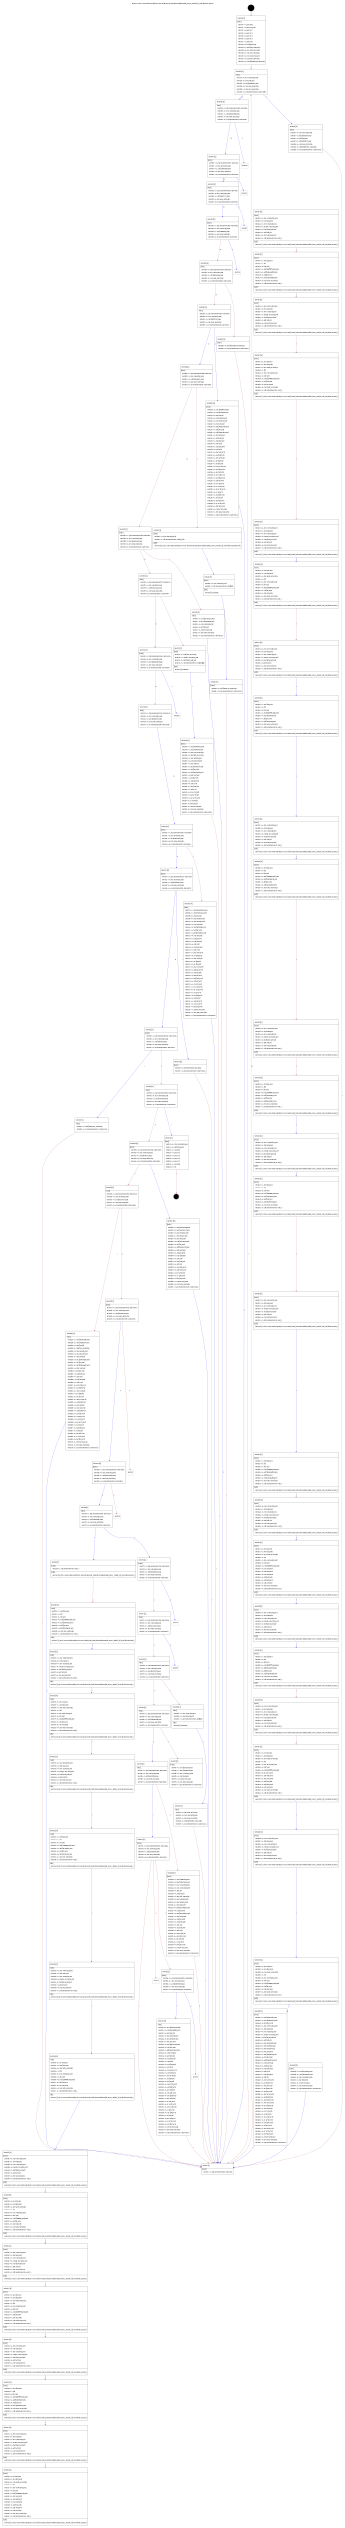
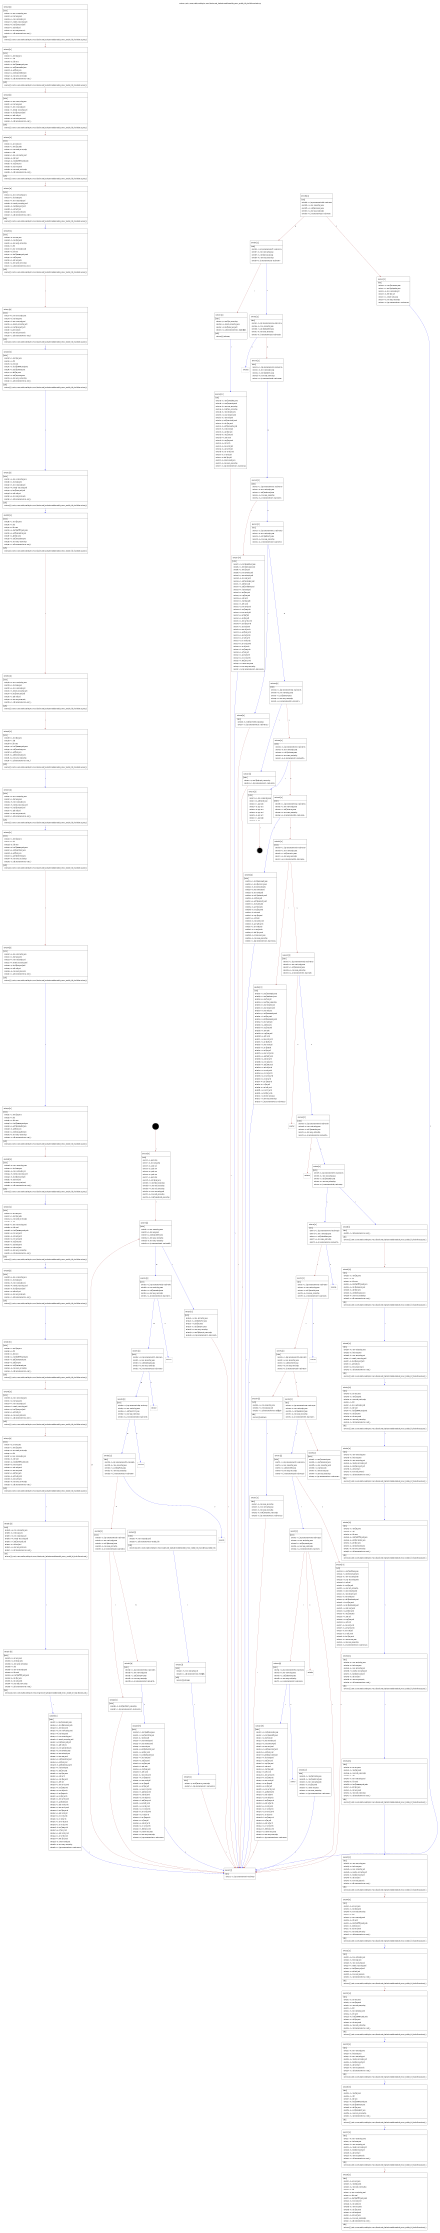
node "0x401dba [25]": removed
